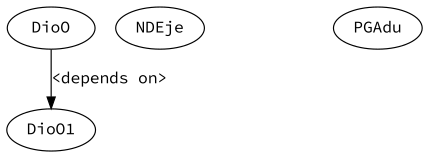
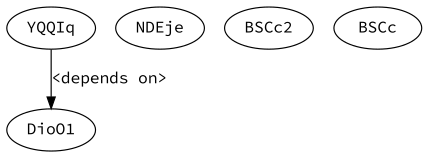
node "DioO": label "DioO" -> "YQQIq"
node "BSCc2": added
node "PGAdu": label "PGAdu" -> "BSCc"
